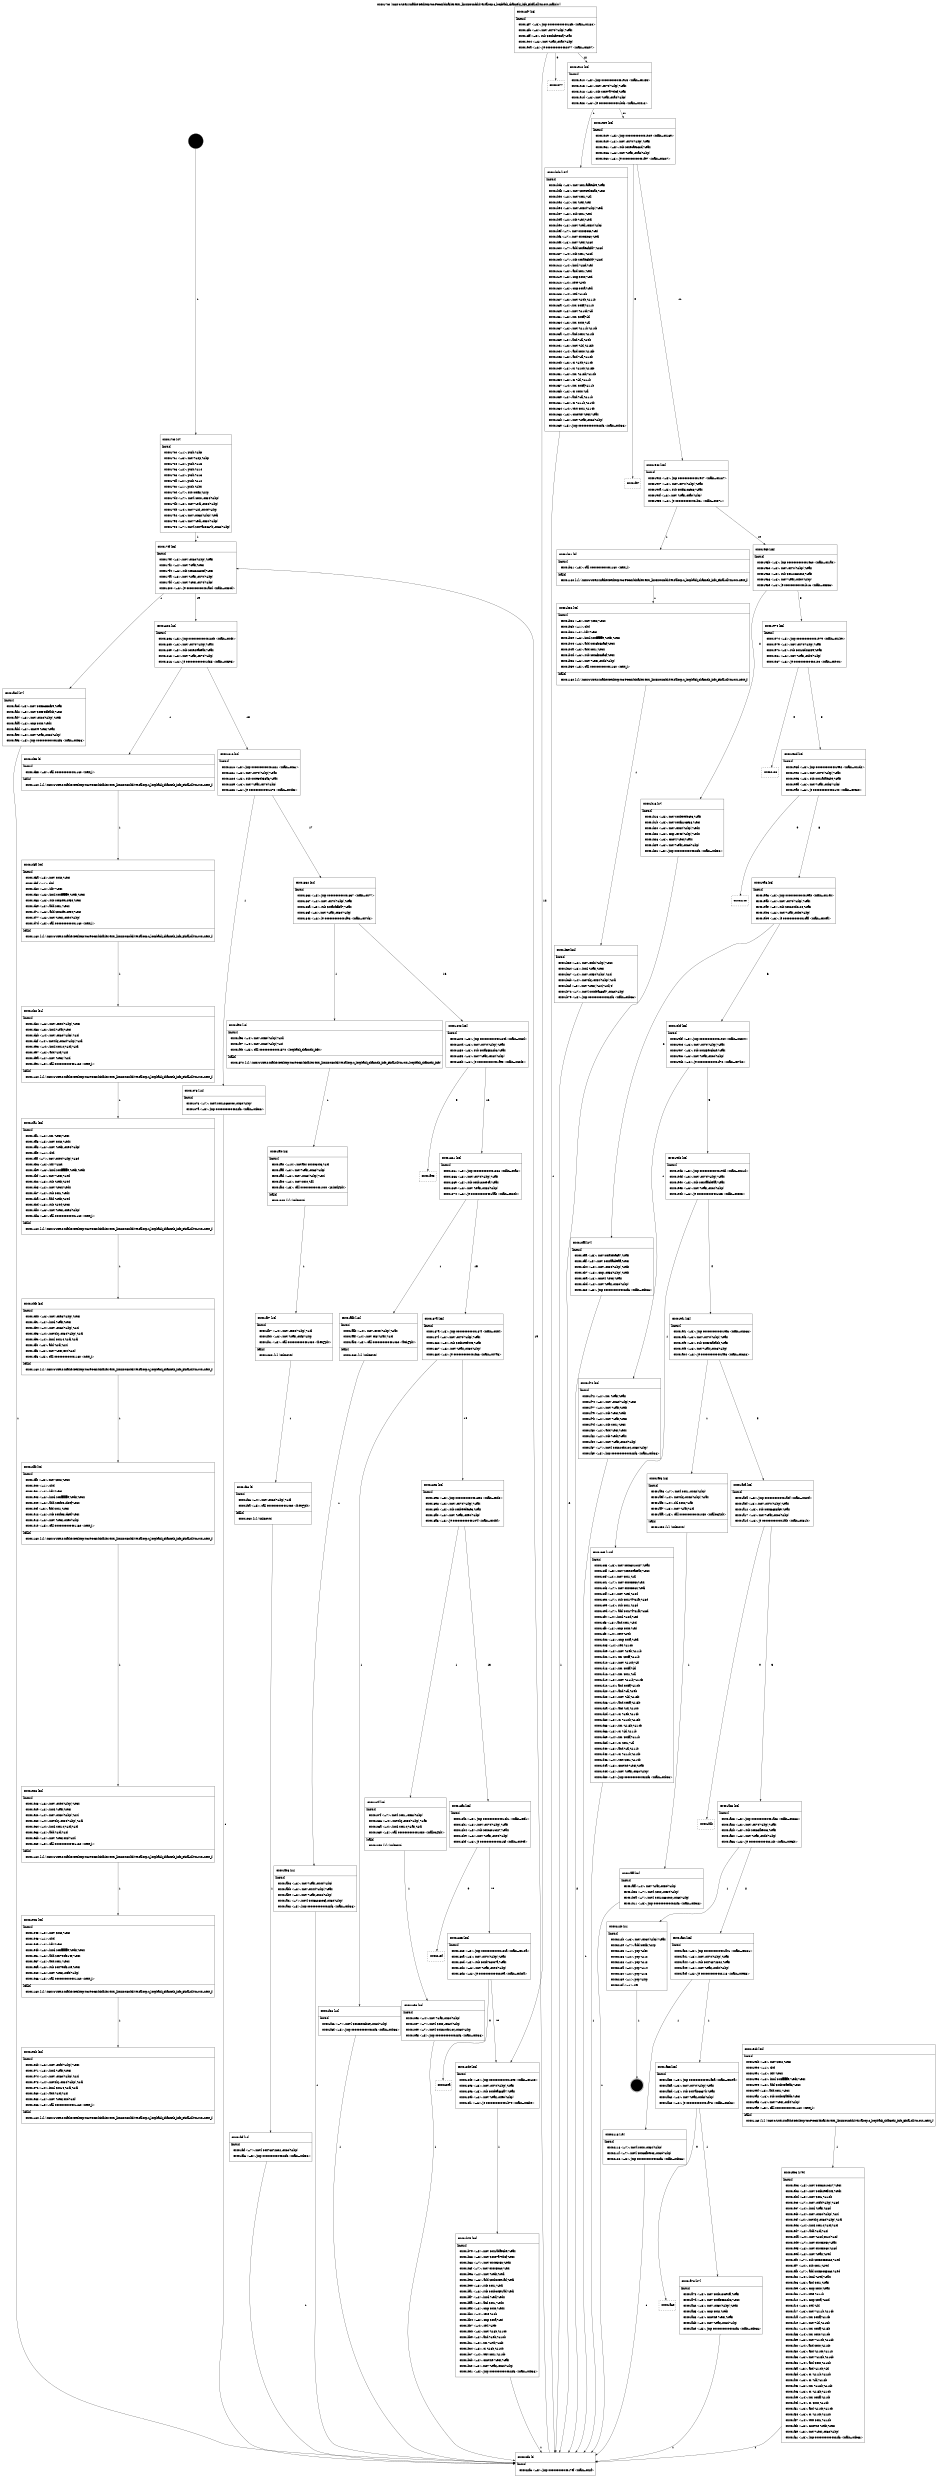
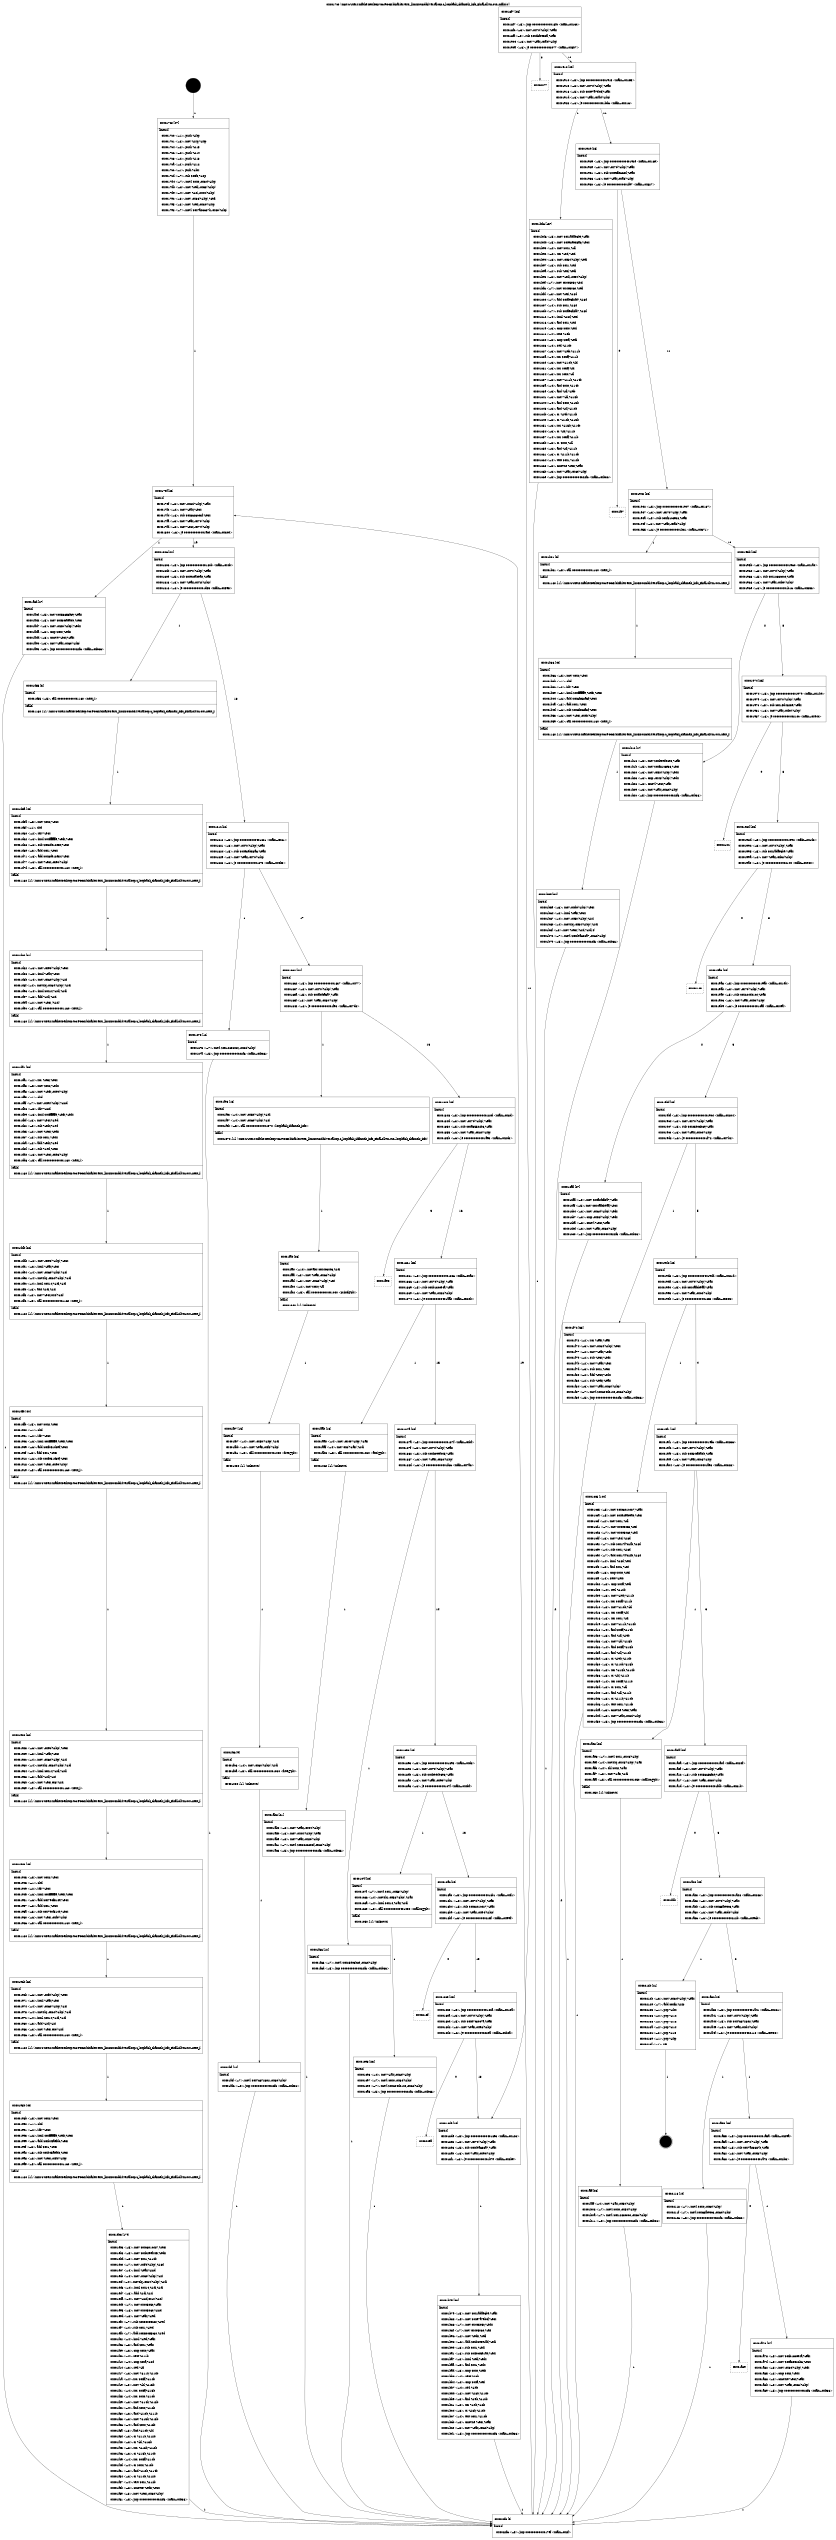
edge "0x401e6b [32]" -> "0x401e8b [40]": added, label "1"
